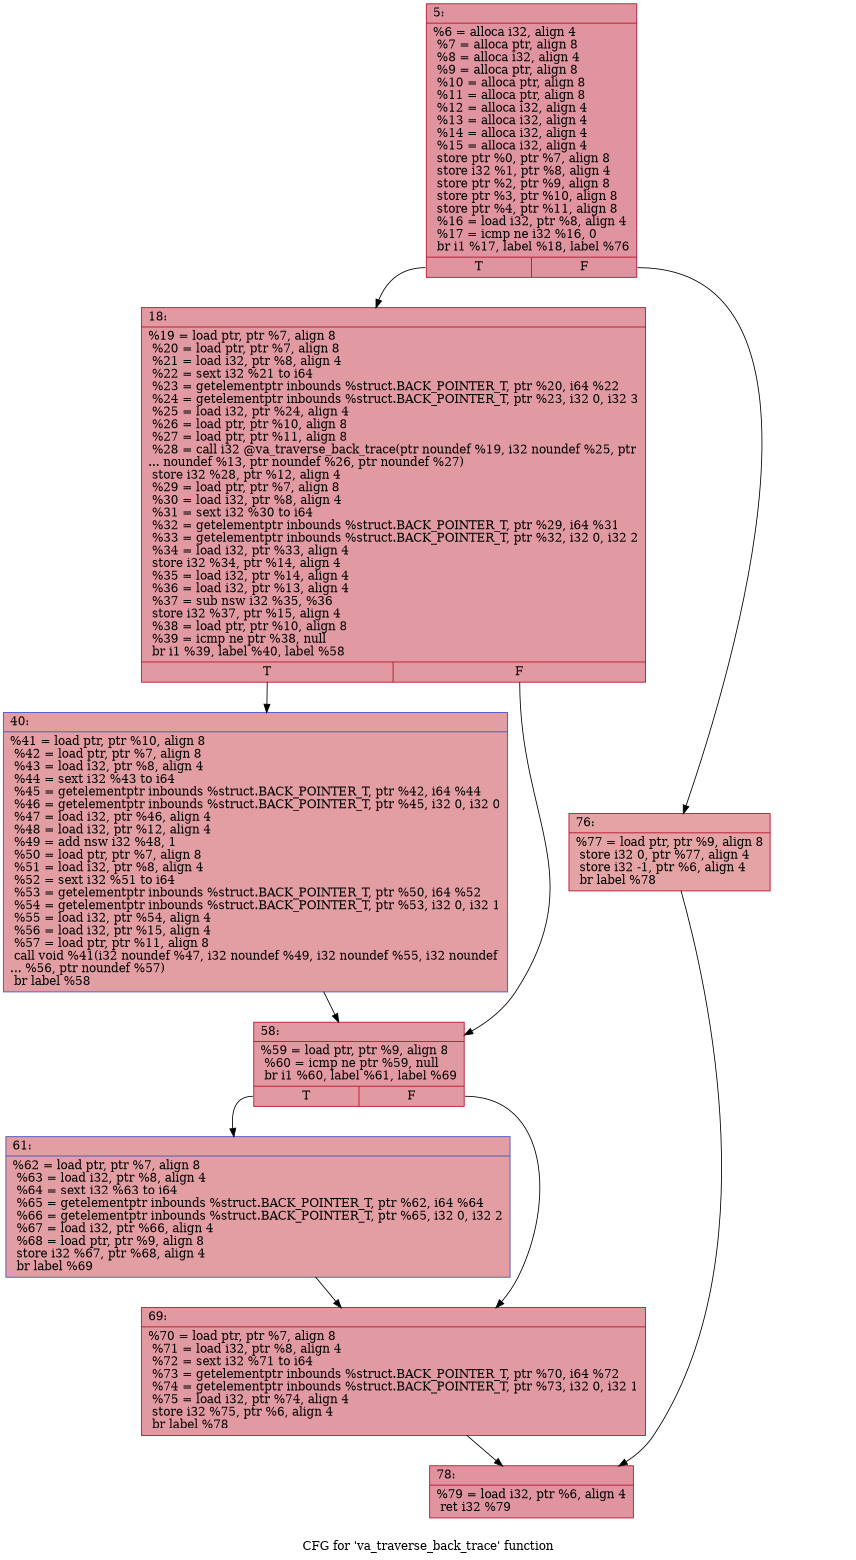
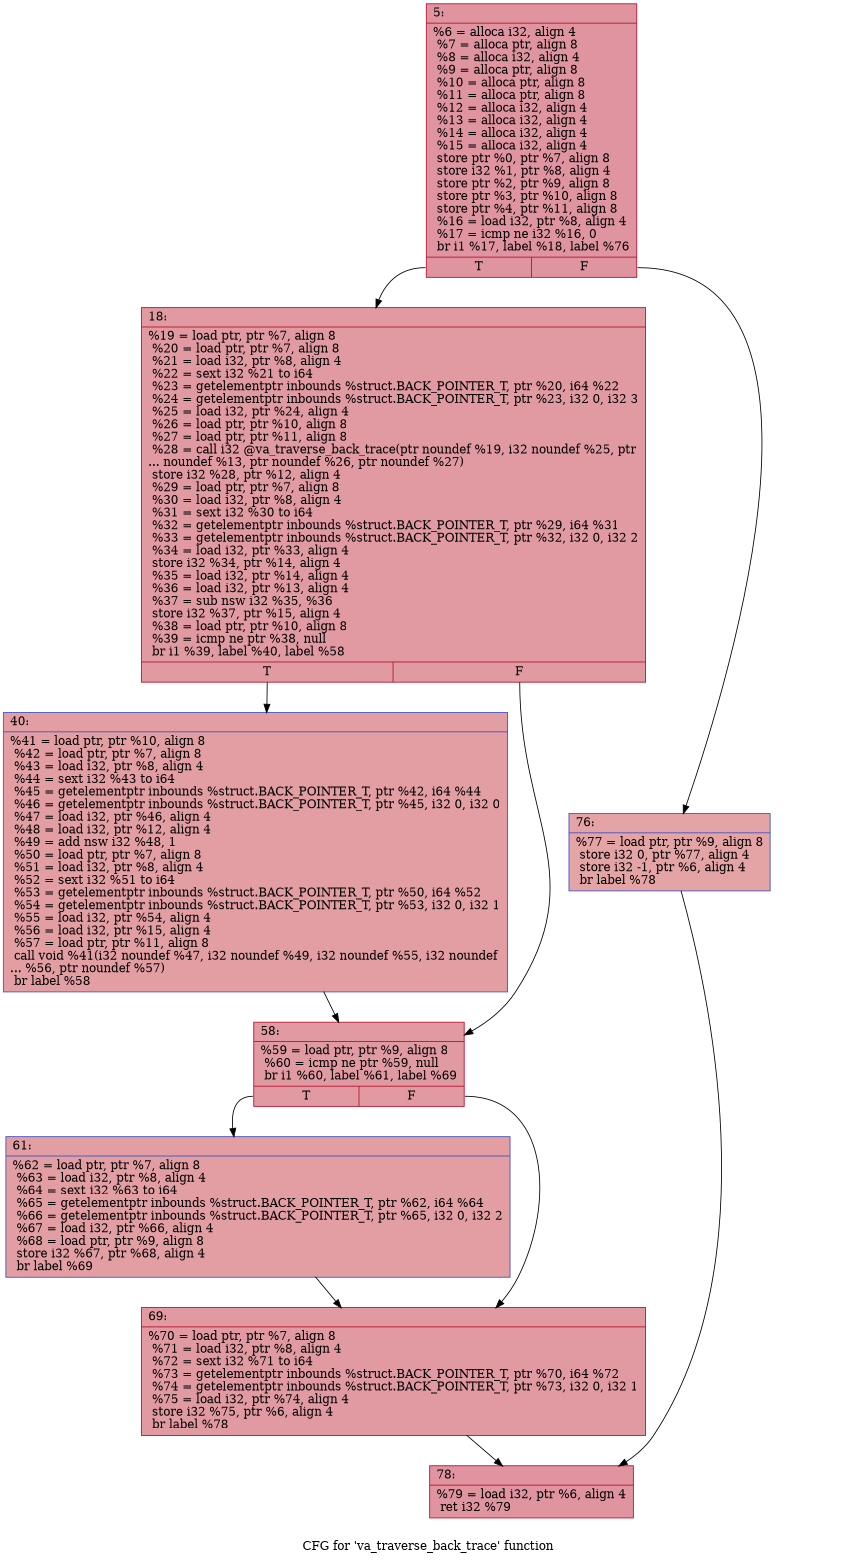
node "76:": color #b70d28ff -> #3d50c3ff
